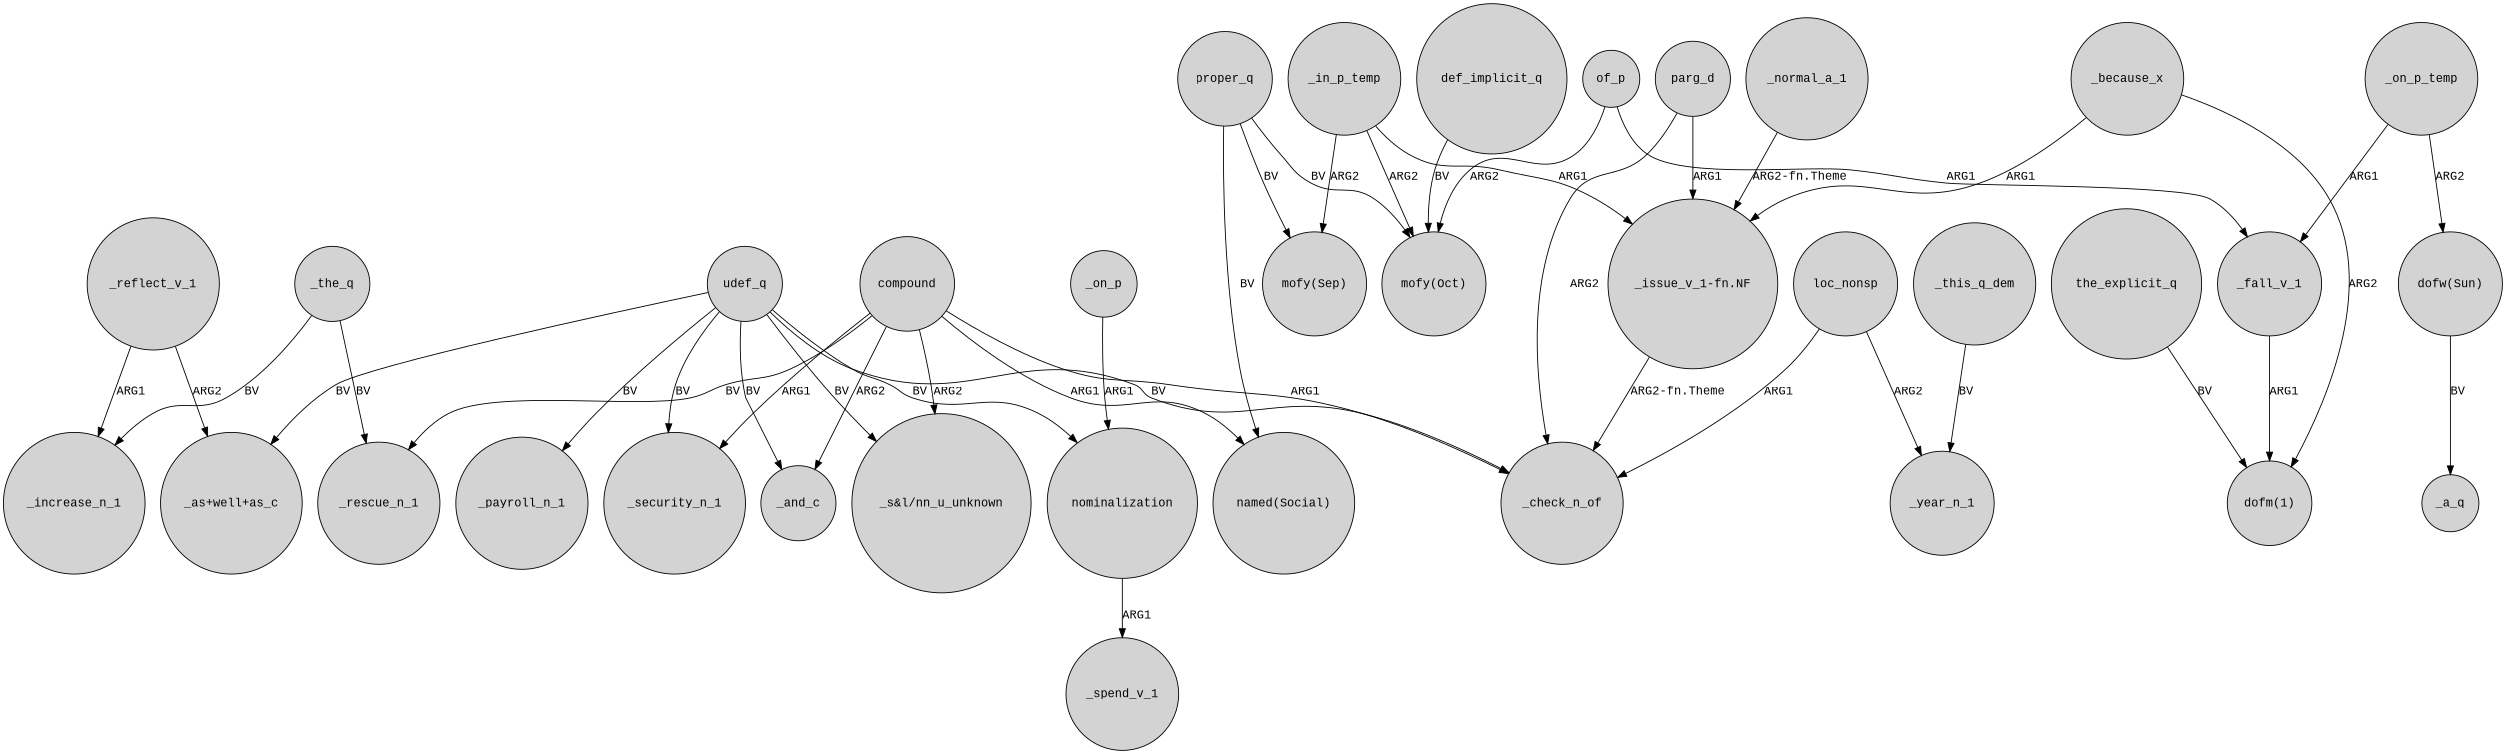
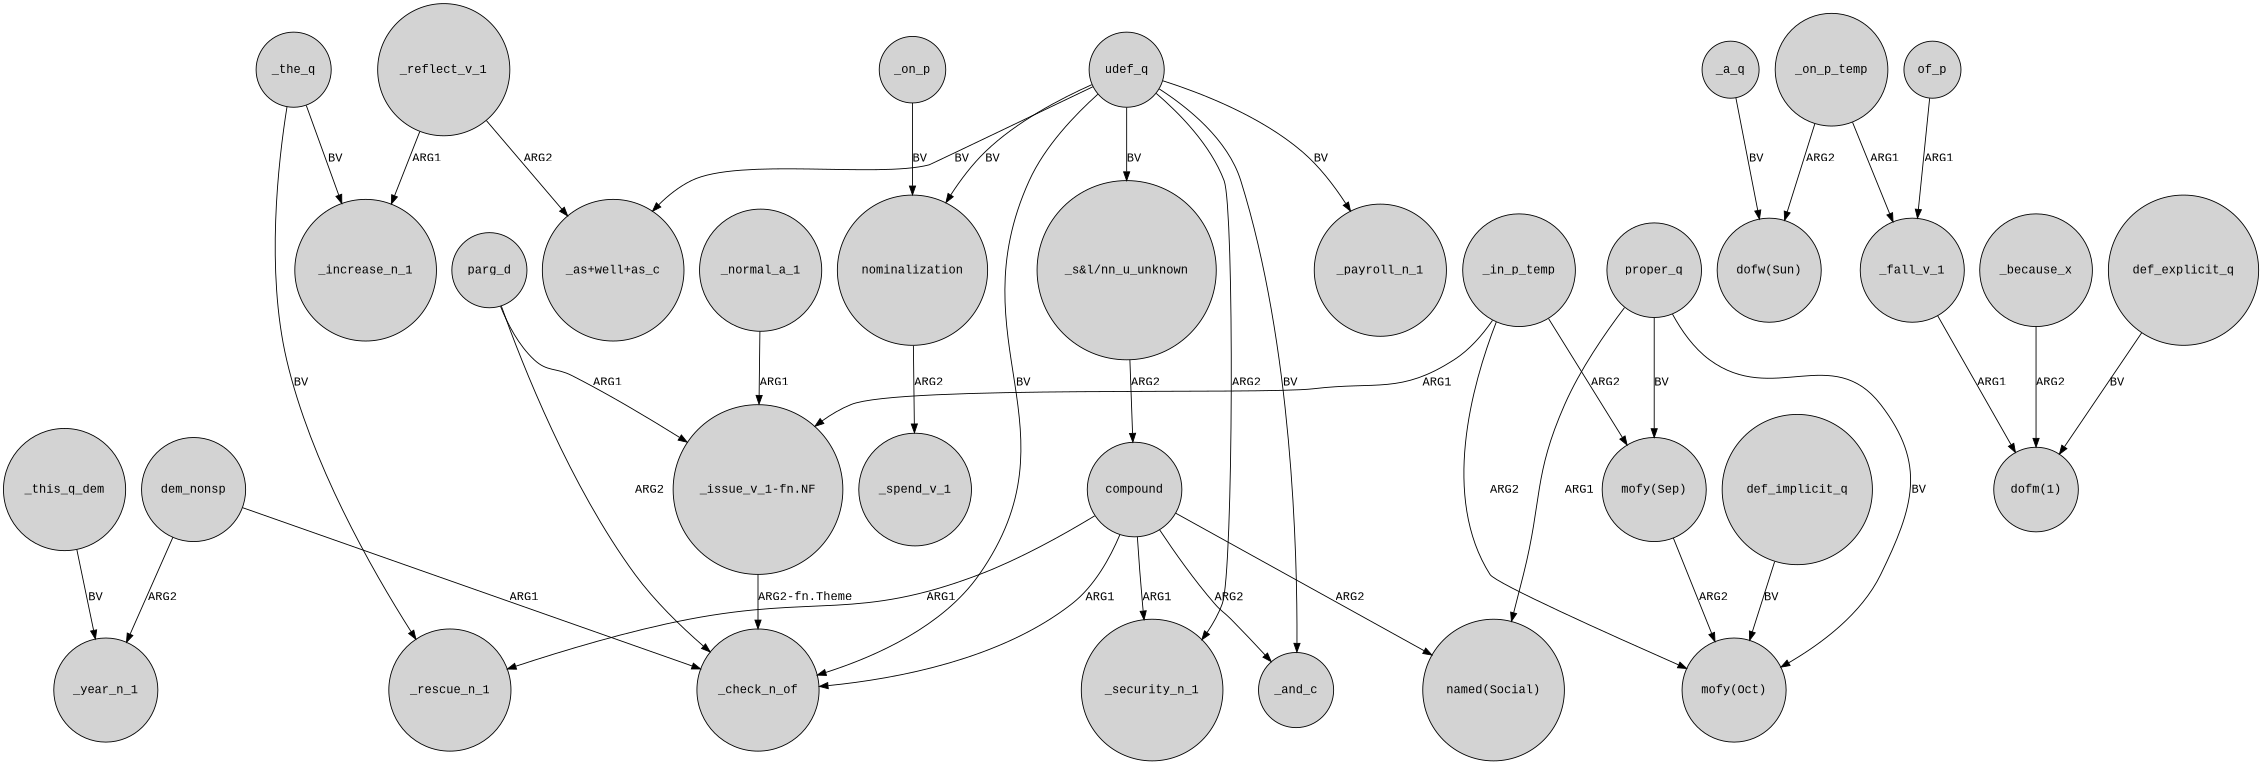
edge "of_p" -> "mofy(Oct)": now "mofy(Sep)" -> "mofy(Oct)"
edge "_normal_a_1" -> "_issue_v_1-fn.NF": label "ARG2-fn.Theme" -> "ARG1"
edge "_because_x" -> "_issue_v_1-fn.NF": removed, label "ARG1"
edge "proper_q" -> "named(Social)": label "BV" -> "ARG1"
node "loc_nonsp": label "loc_nonsp" -> "dem_nonsp"
node "the_explicit_q": label "the_explicit_q" -> "def_explicit_q"
edge "compound" -> "_s&l/nn_u_unknown": reversed
edge "udef_q" -> "_security_n_1": label "BV" -> "ARG2"
edge "compound" -> "_rescue_n_1": label "BV" -> "ARG1"
edge "compound" -> "named(Social)": label "ARG1" -> "ARG2"
edge "_on_p" -> "nominalization": label "ARG1" -> "BV"
edge "dofw(Sun)" -> "_a_q": reversed
edge "nominalization" -> "_spend_v_1": label "ARG1" -> "ARG2"
